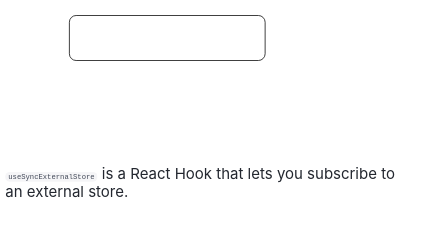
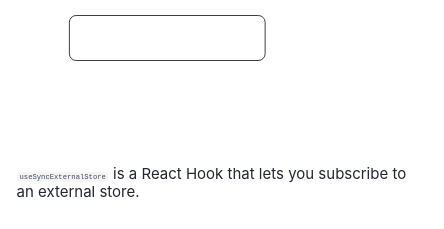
node "useSyncExternalStore is a React Hook that lets you subscribe to an external store.": moved (210, 186) -> (222, 186)
